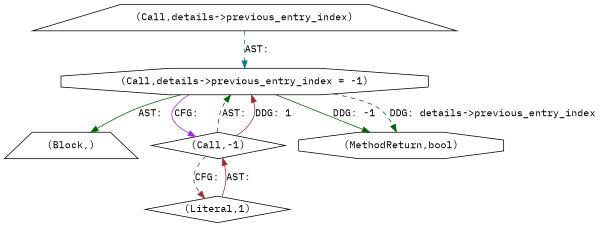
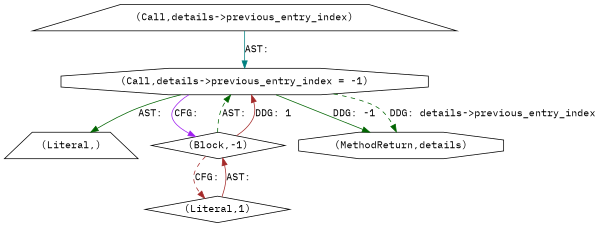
edge "(Call,details->previous_entry_index)" -> "(Call,details->previous_entry_index = -1)": style dashed -> solid
node "(Block,)": label "(Block,)" -> "(Literal,)"
node "(Call,-1)": label "(Call,-1)" -> "(Block,-1)"
node "(MethodReturn,bool)": label "(MethodReturn,bool)" -> "(MethodReturn,details)"
